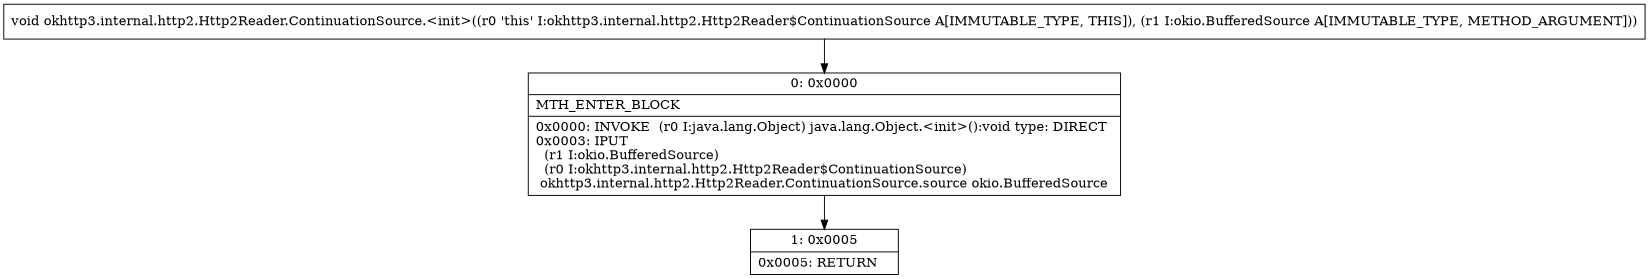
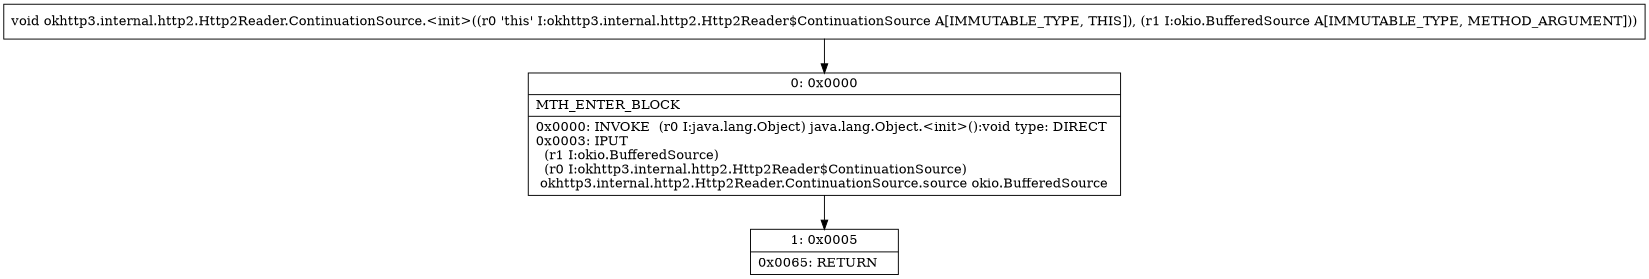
node "1: 0x0005": text "0x0005: RETURN" -> "0x0065: RETURN"
